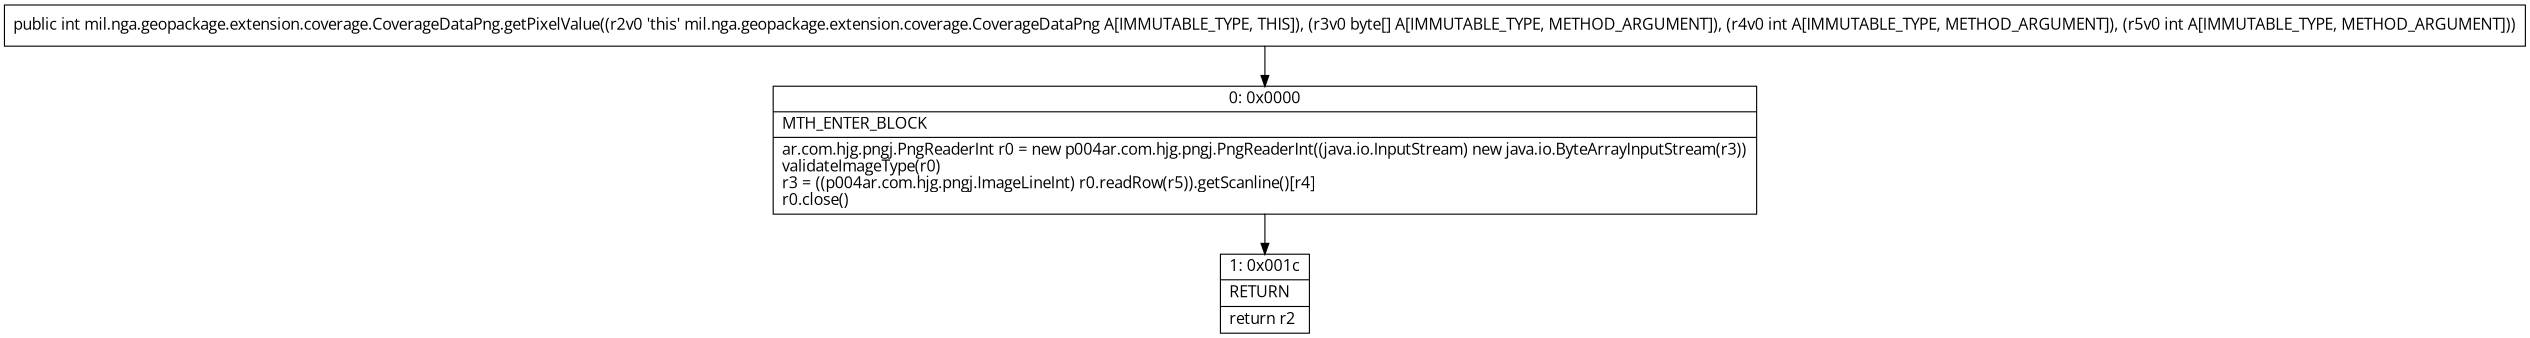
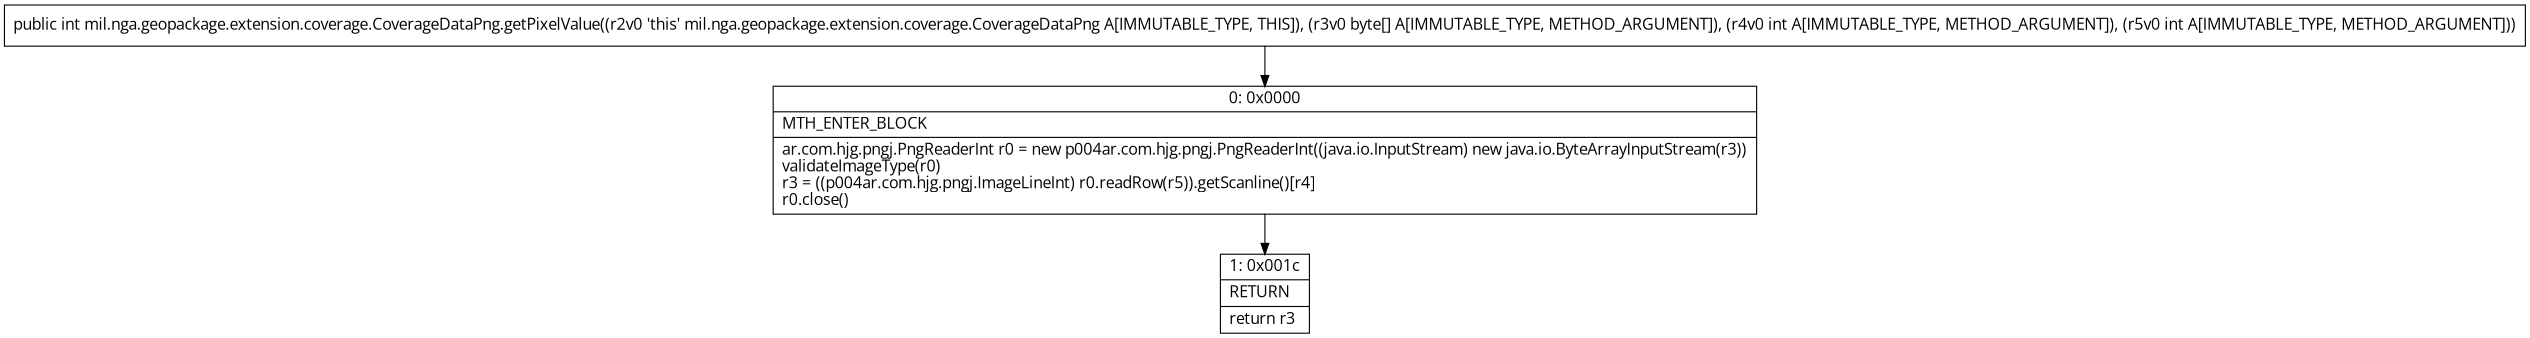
node "1: 0x001c": text "return r2" -> "return r3"
